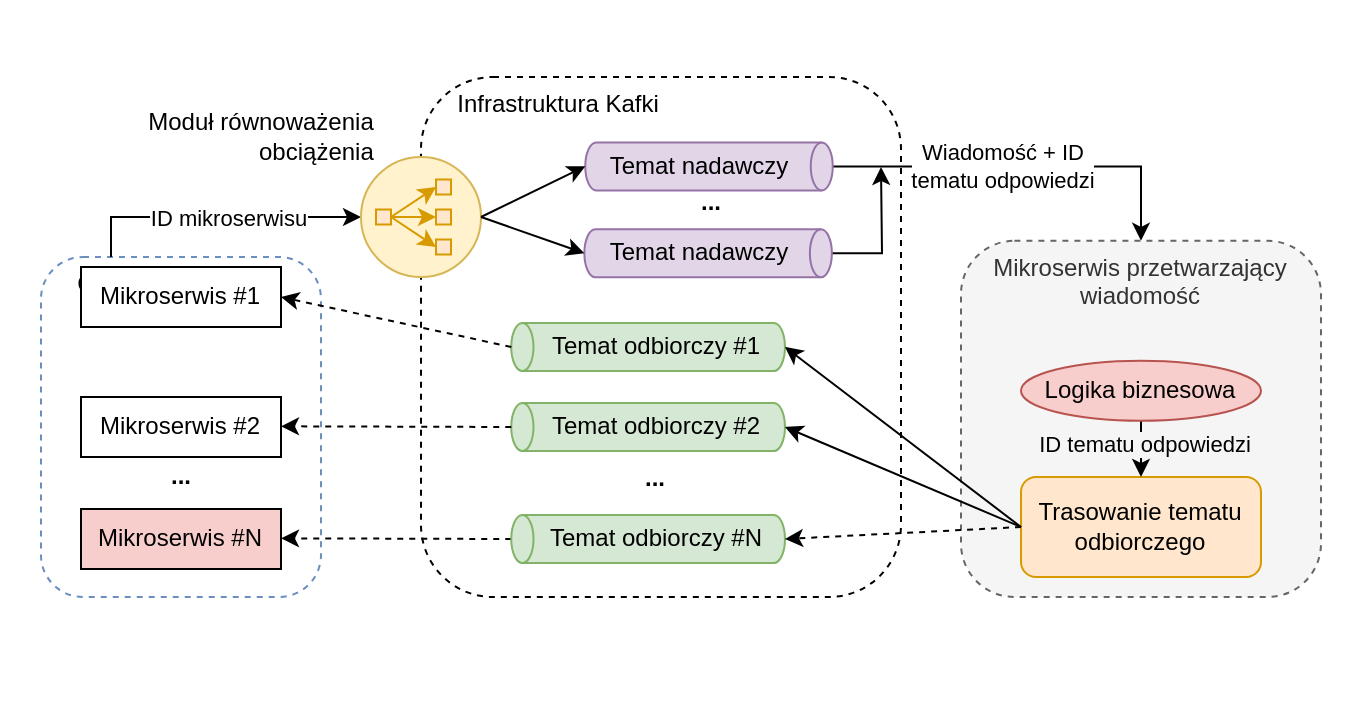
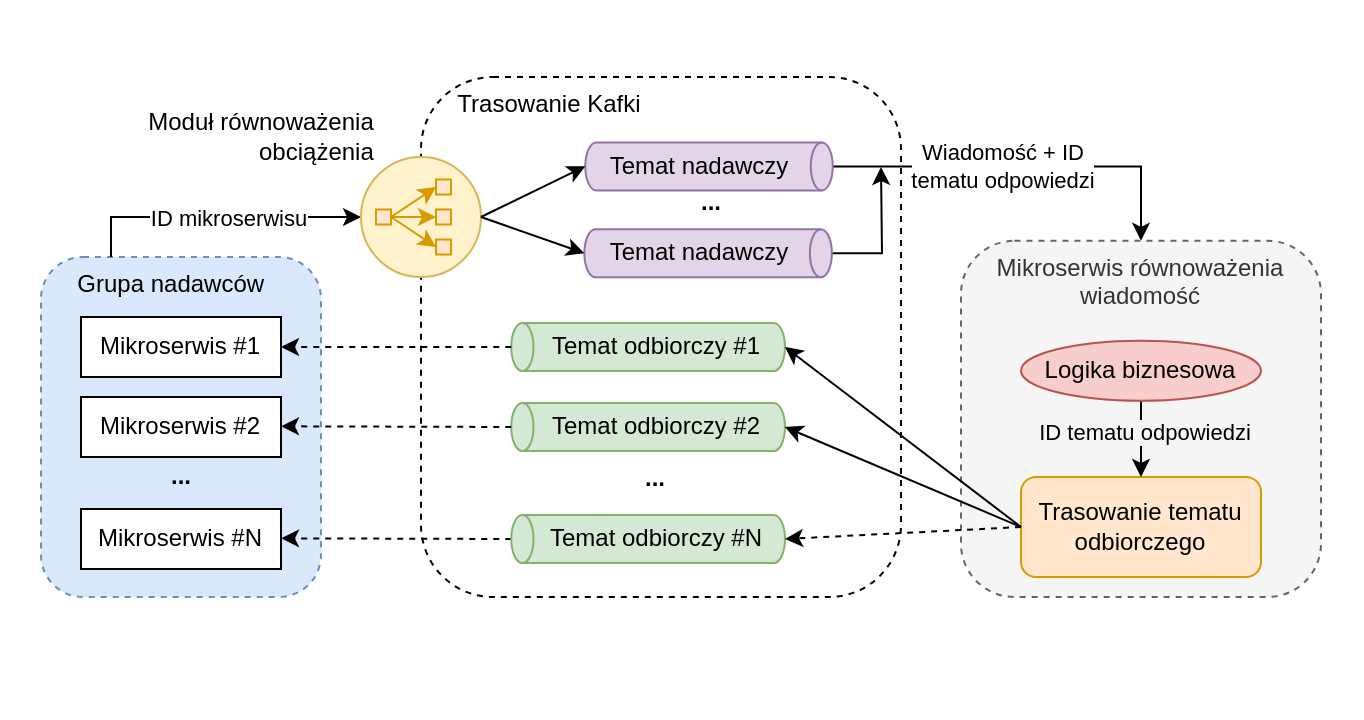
node "Infrastruktura Kafki": label "Infrastruktura Kafki" -> "Trasowanie Kafki"
node "Mikroserwis przetwarzający wiadomość": label "Mikroserwis przetwarzający wiadomość" -> "Mikroserwis równoważenia wiadomość"
node "Grupa nadawców": fillcolor #ffffff -> #dae8fc
node "Mikroserwis #1": moved (181, 297) -> (181, 347)
node "Logika biznesowa": moved (1141, 391) -> (1141, 371)
node "Mikroserwis #N": fillcolor #f8cecc -> #ffffff
